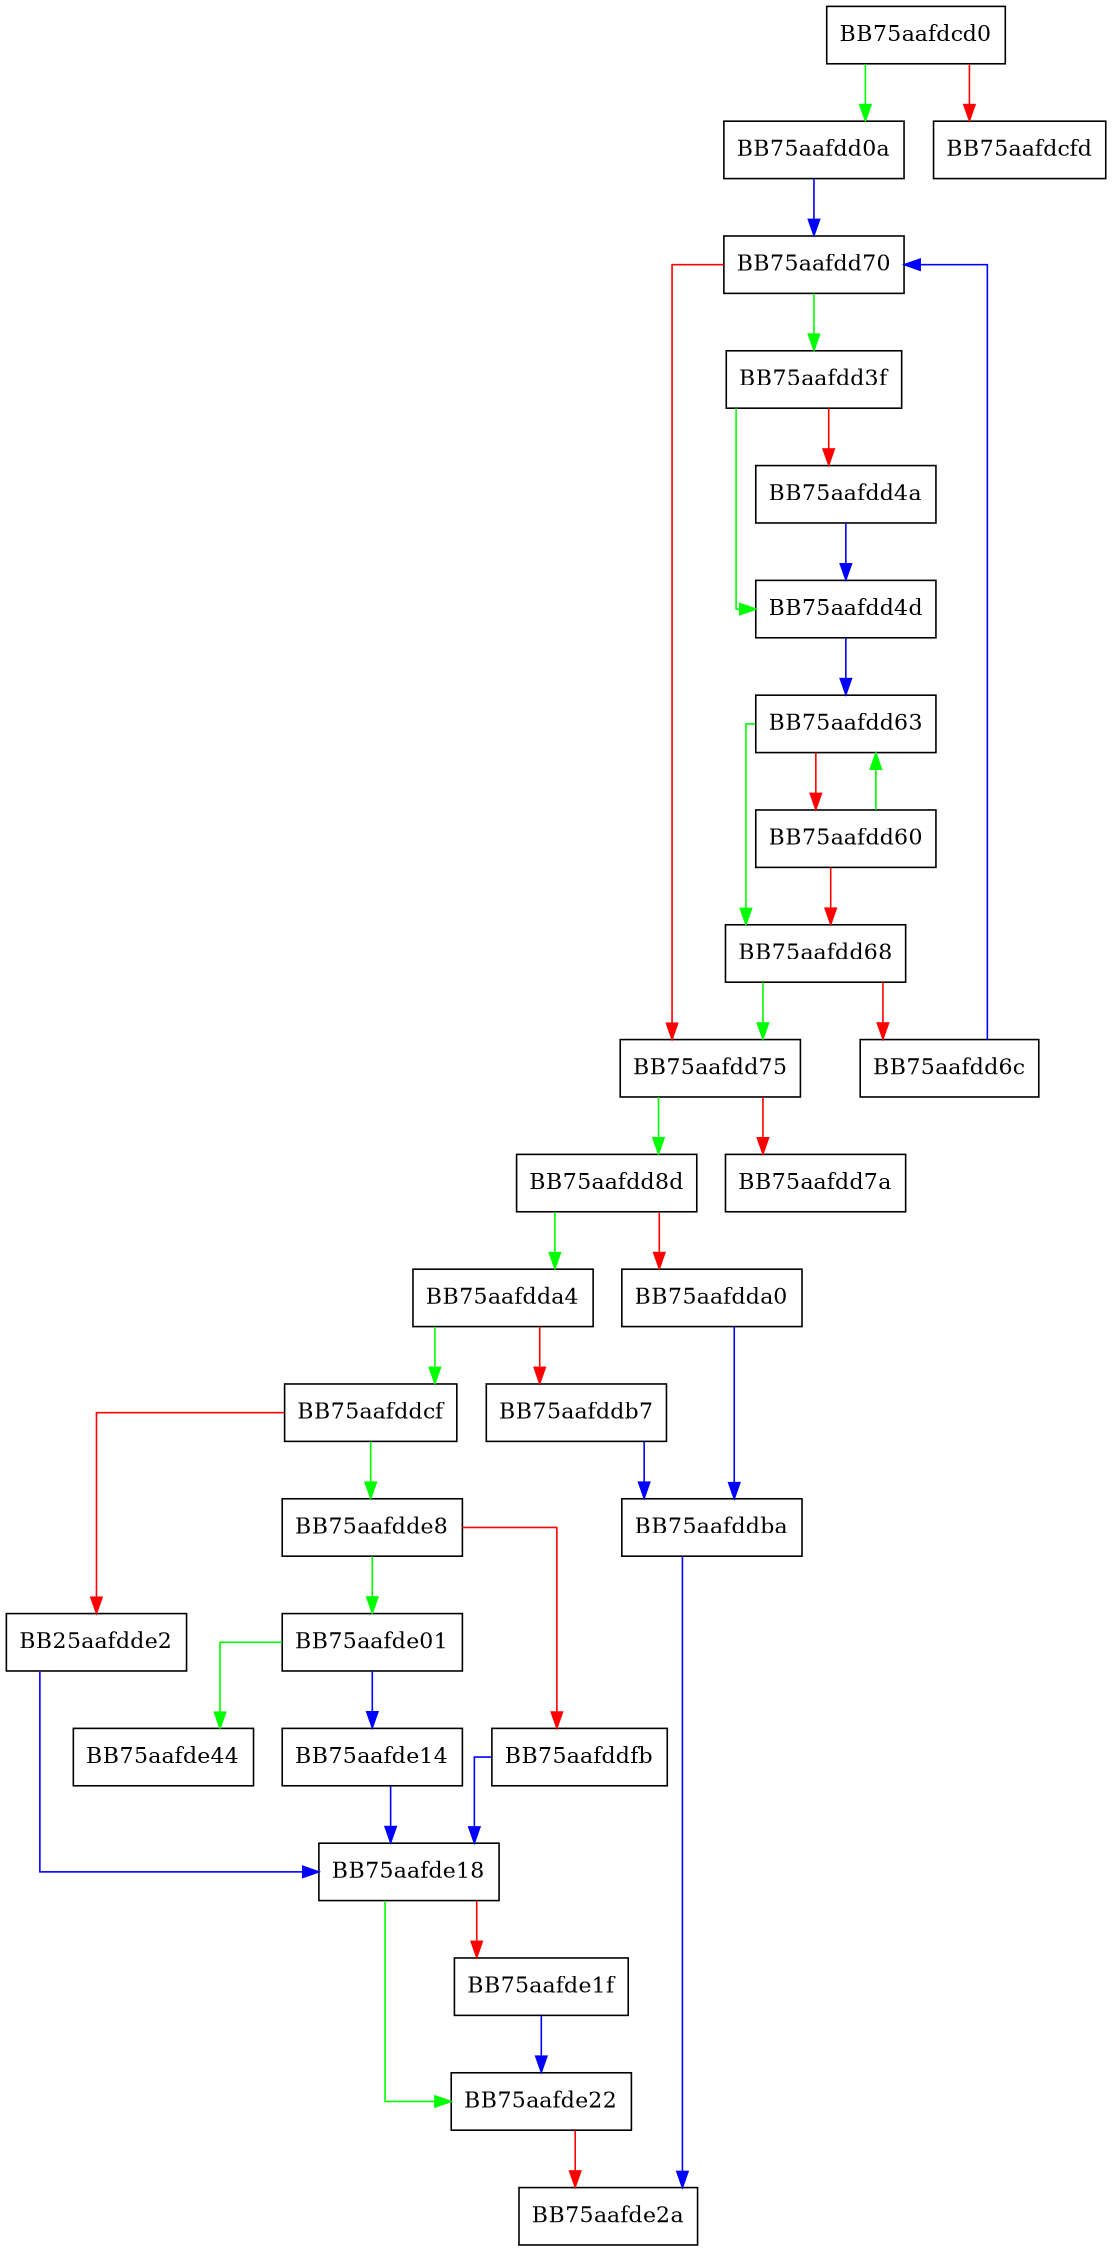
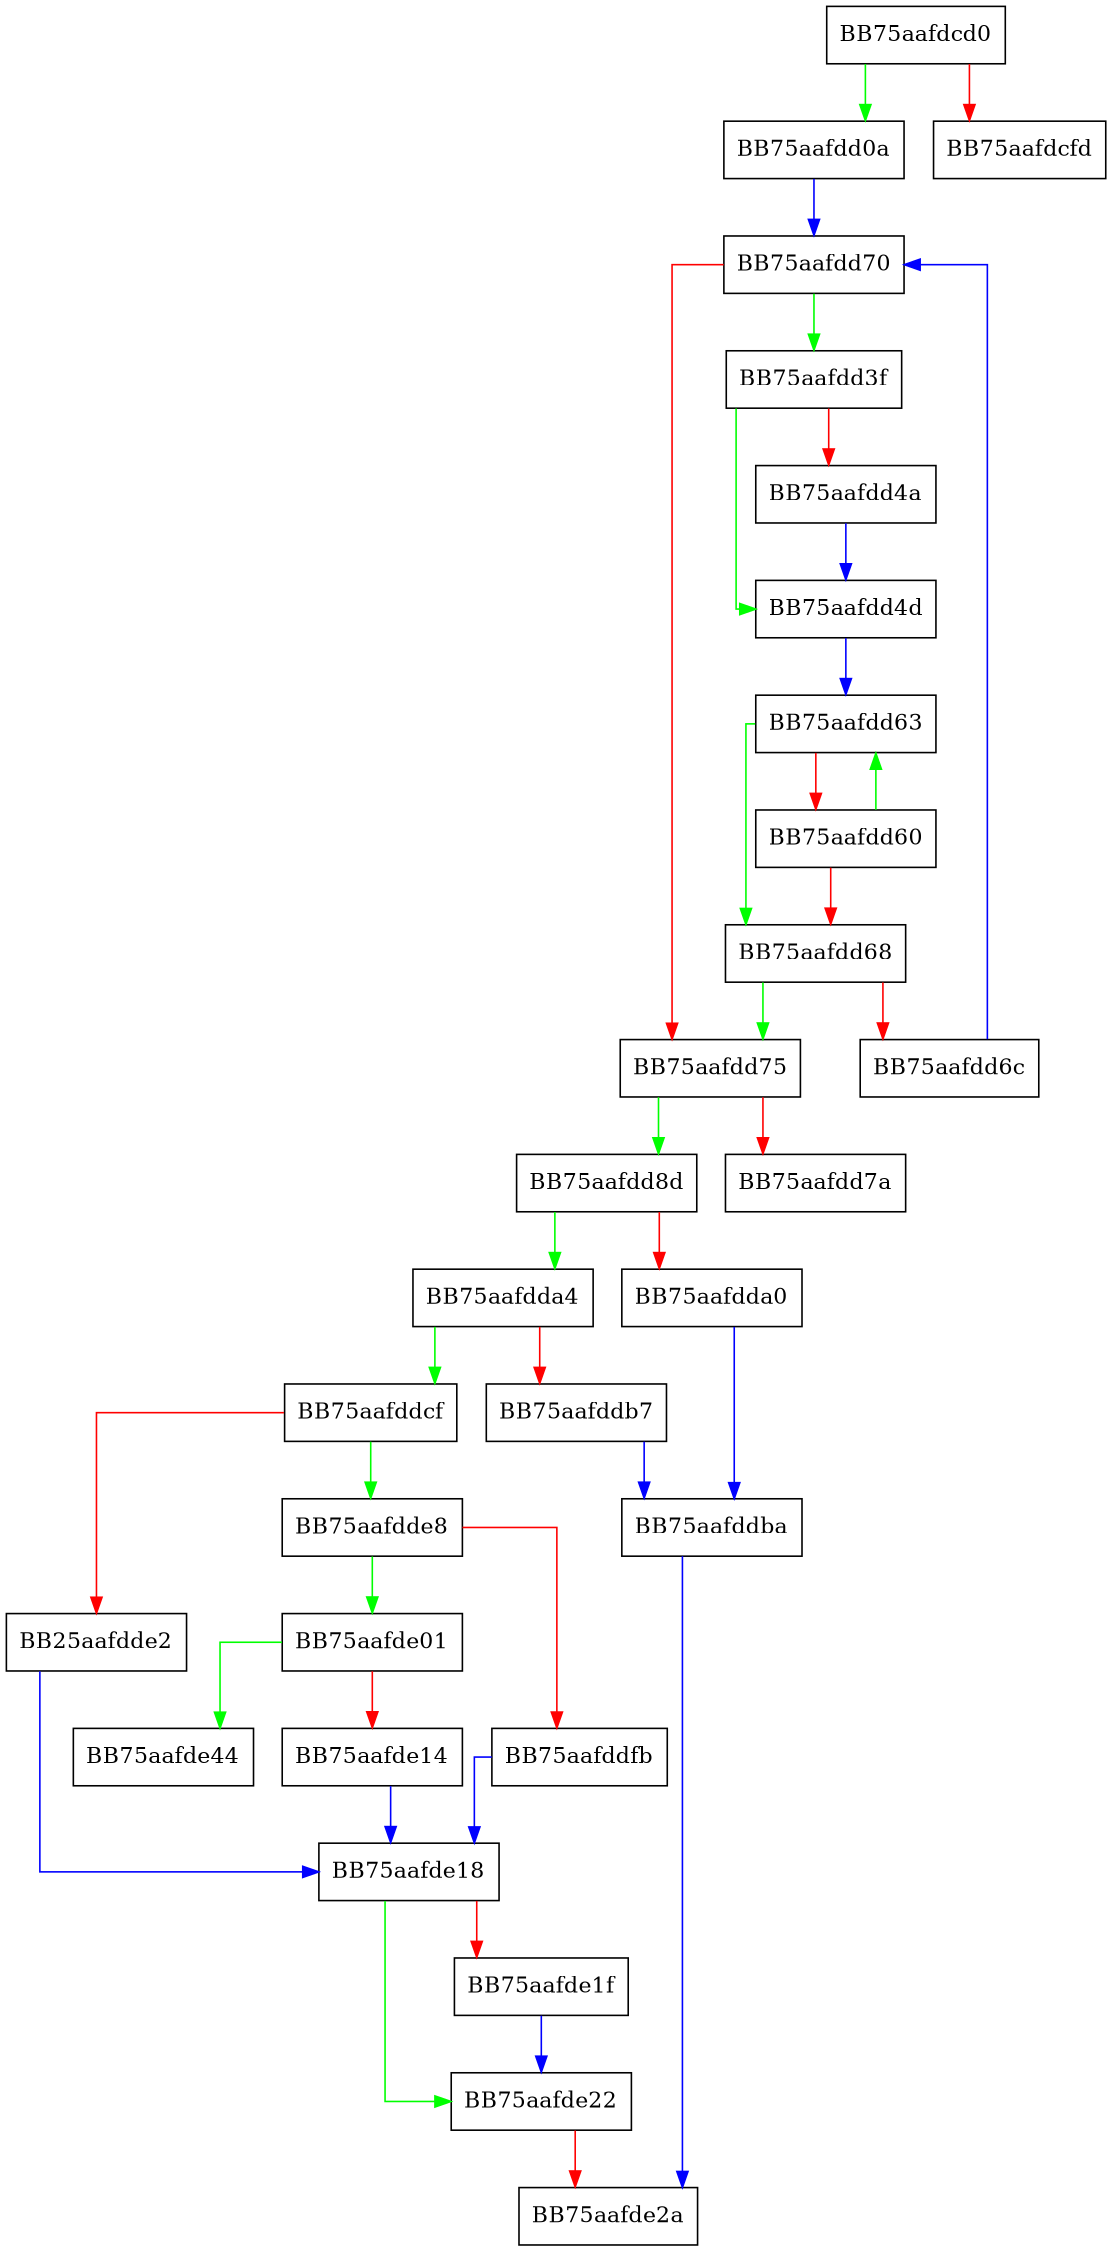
edge "BB75aafde01" -> "BB75aafde14": color blue -> red
